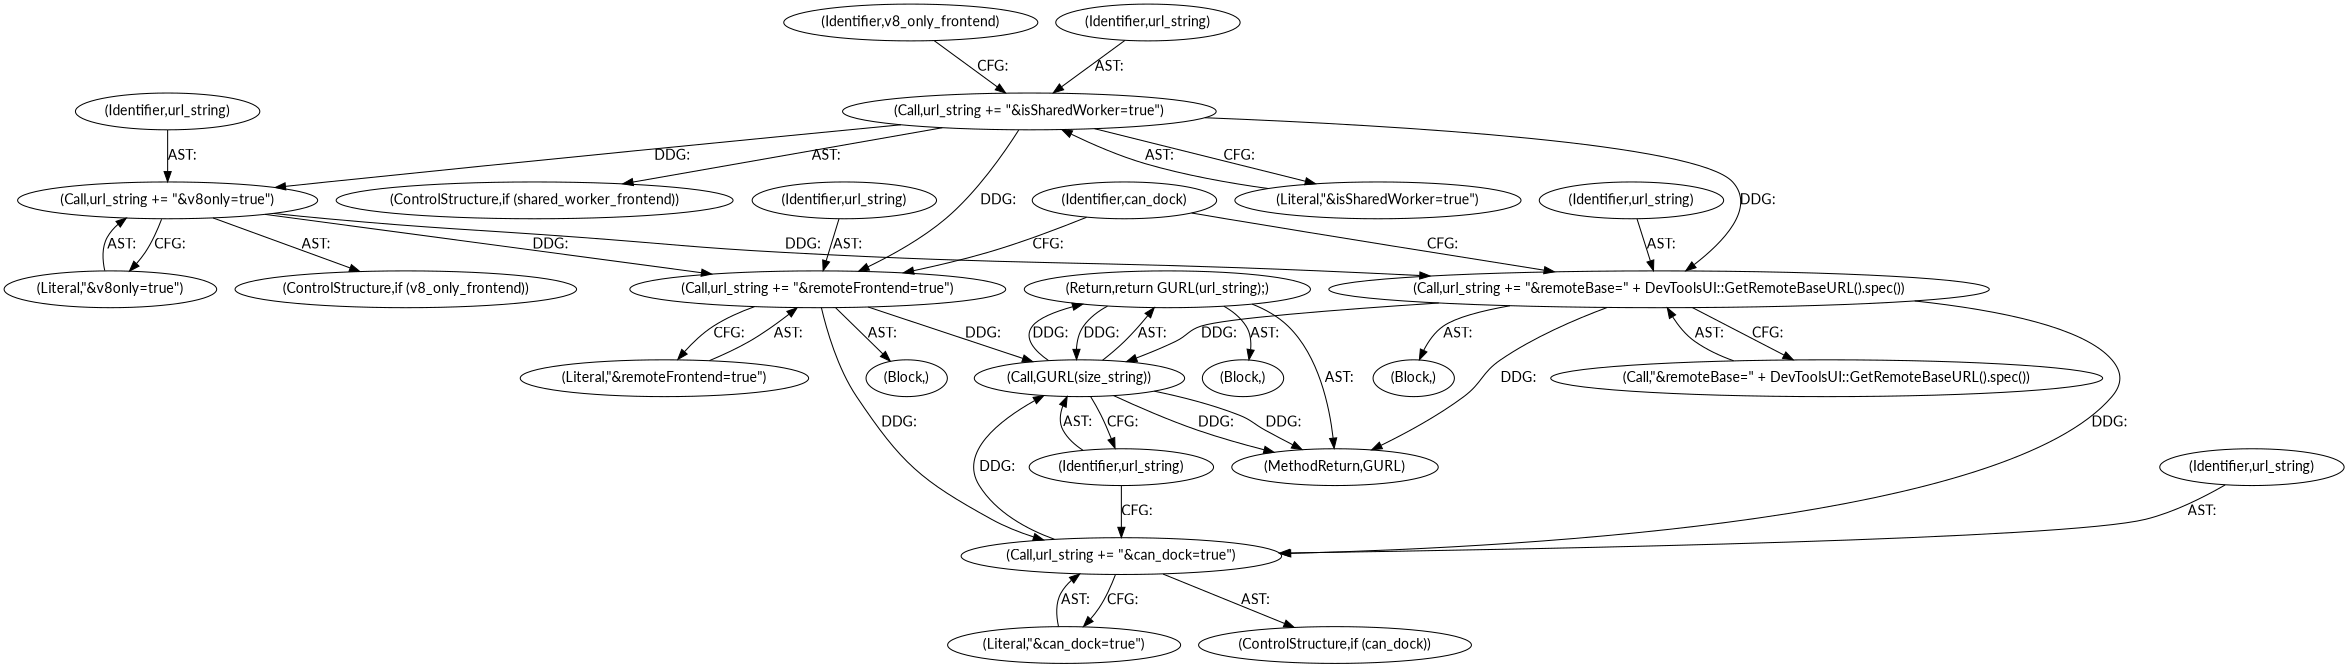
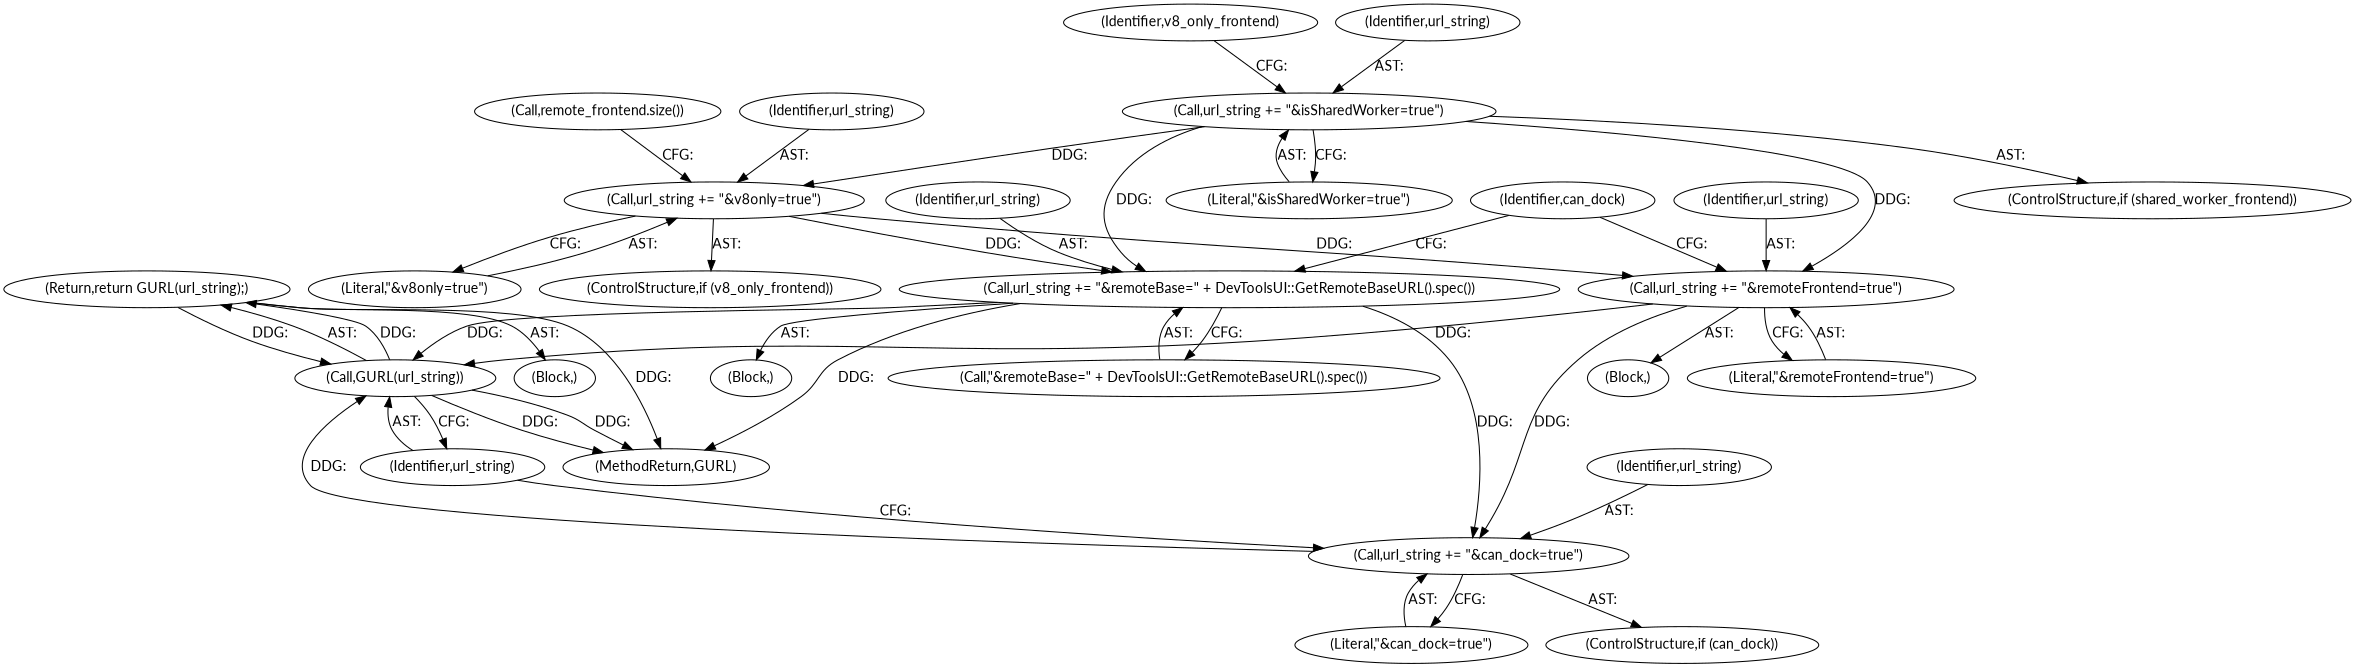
node "(Call,remote_frontend.size())": added
node "(Call,GURL(size_string))": label "(Call,GURL(size_string))" -> "(Call,GURL(url_string))"
edge "(Return,return GURL(url_string);)" -> "(MethodReturn,GURL)": label "AST: " -> "DDG: "
